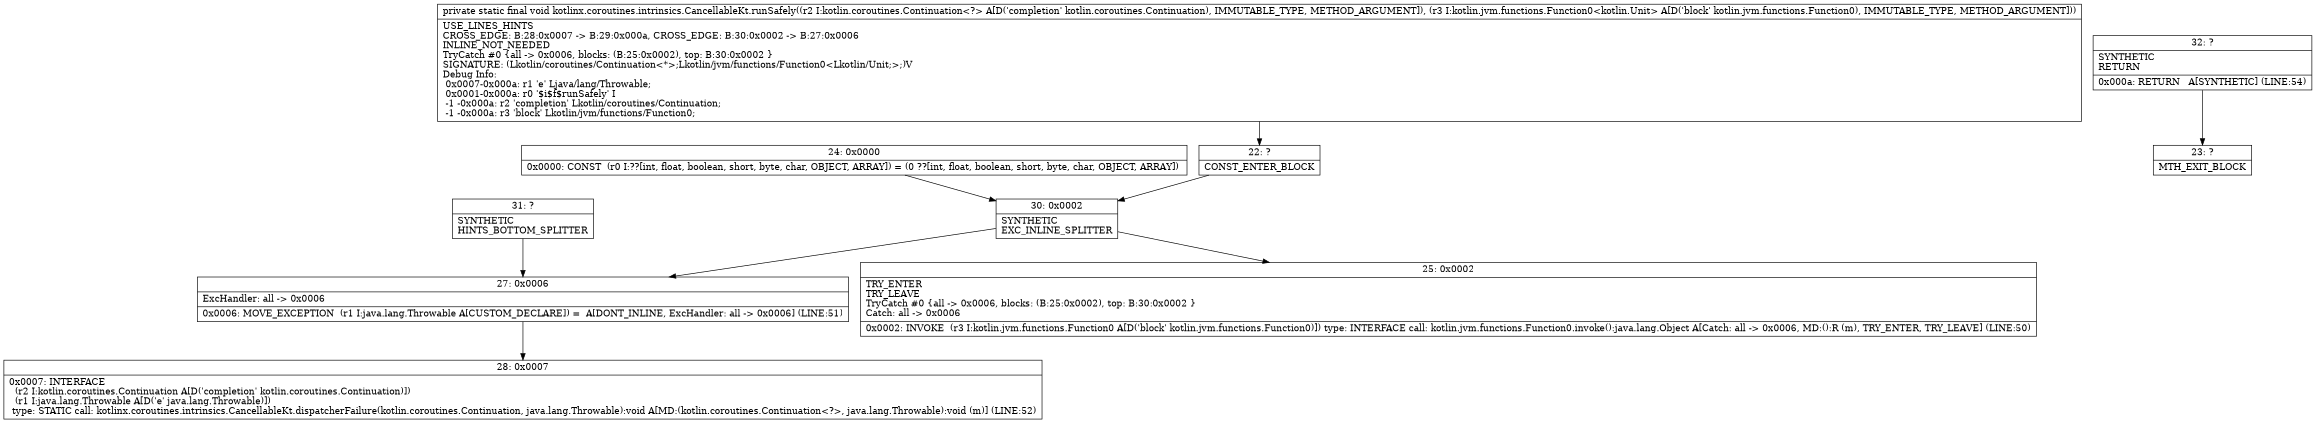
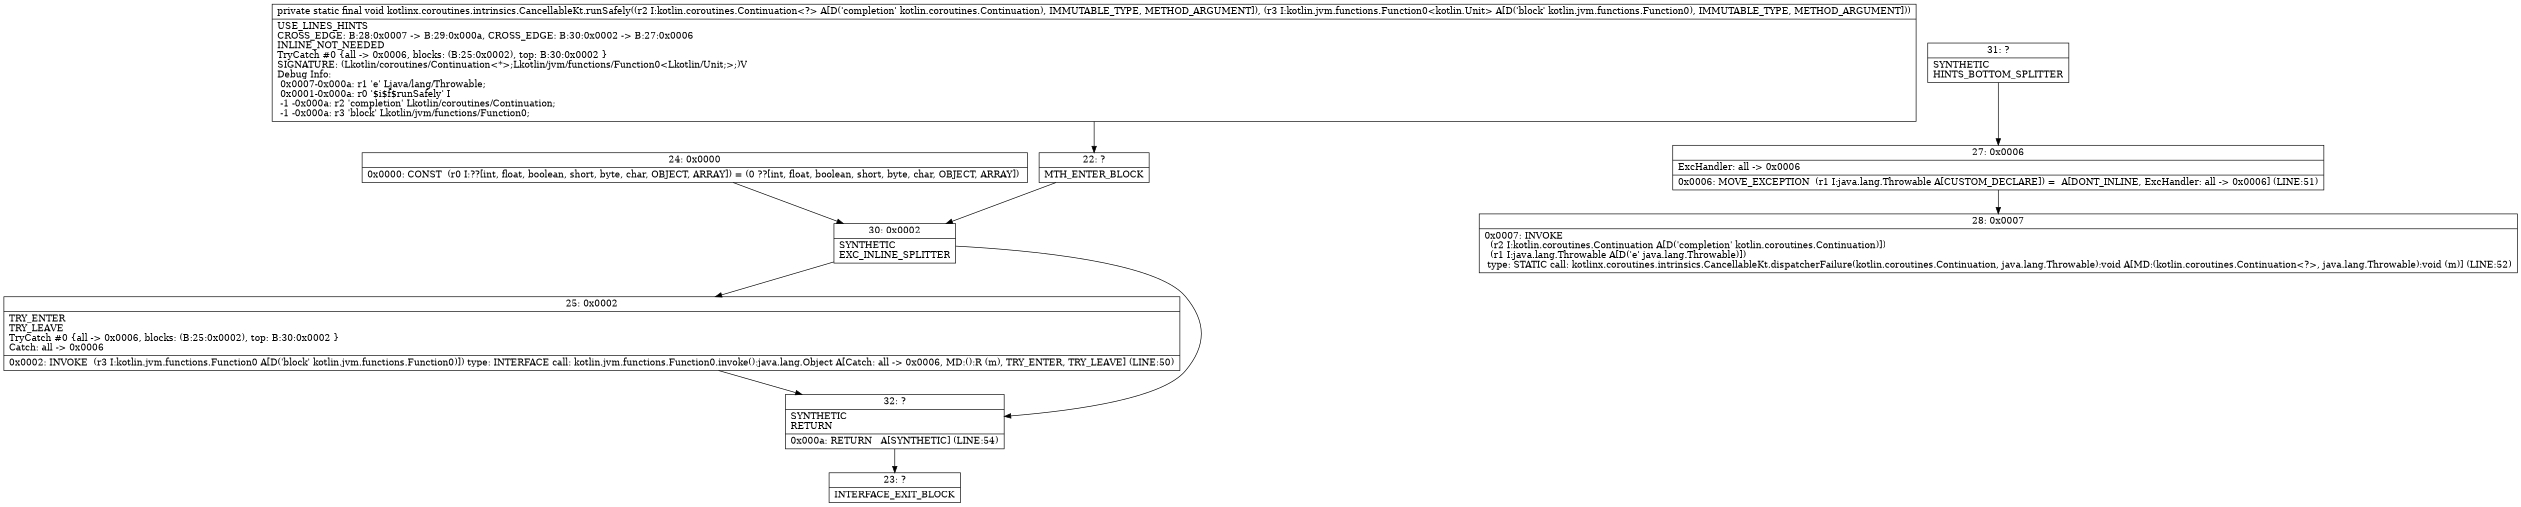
node "22: ?": text "CONST_ENTER_BLOCK" -> "MTH_ENTER_BLOCK"
node "23: ?": text "MTH_EXIT_BLOCK" -> "INTERFACE_EXIT_BLOCK"
edge "30: 0x0002" -> "27: 0x0006": now "30: 0x0002" -> "32: ?"
node "28: 0x0007": text "0x0007: INTERFACE" -> "0x0007: INVOKE"
edge "25: 0x0002" -> "32: ?": added
